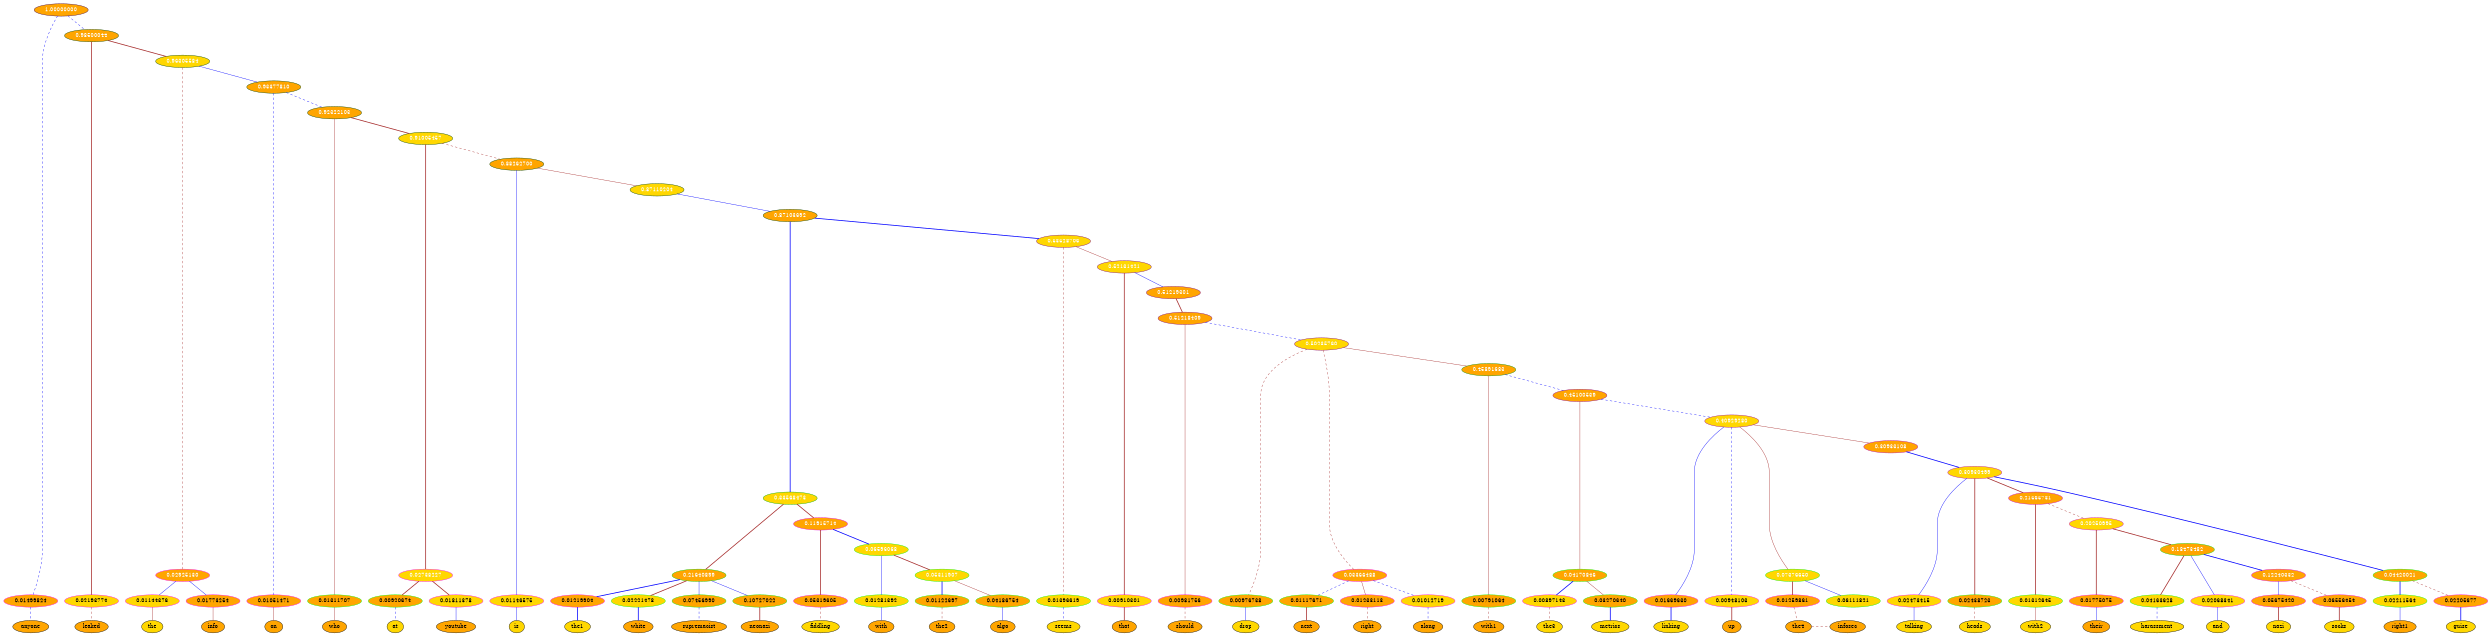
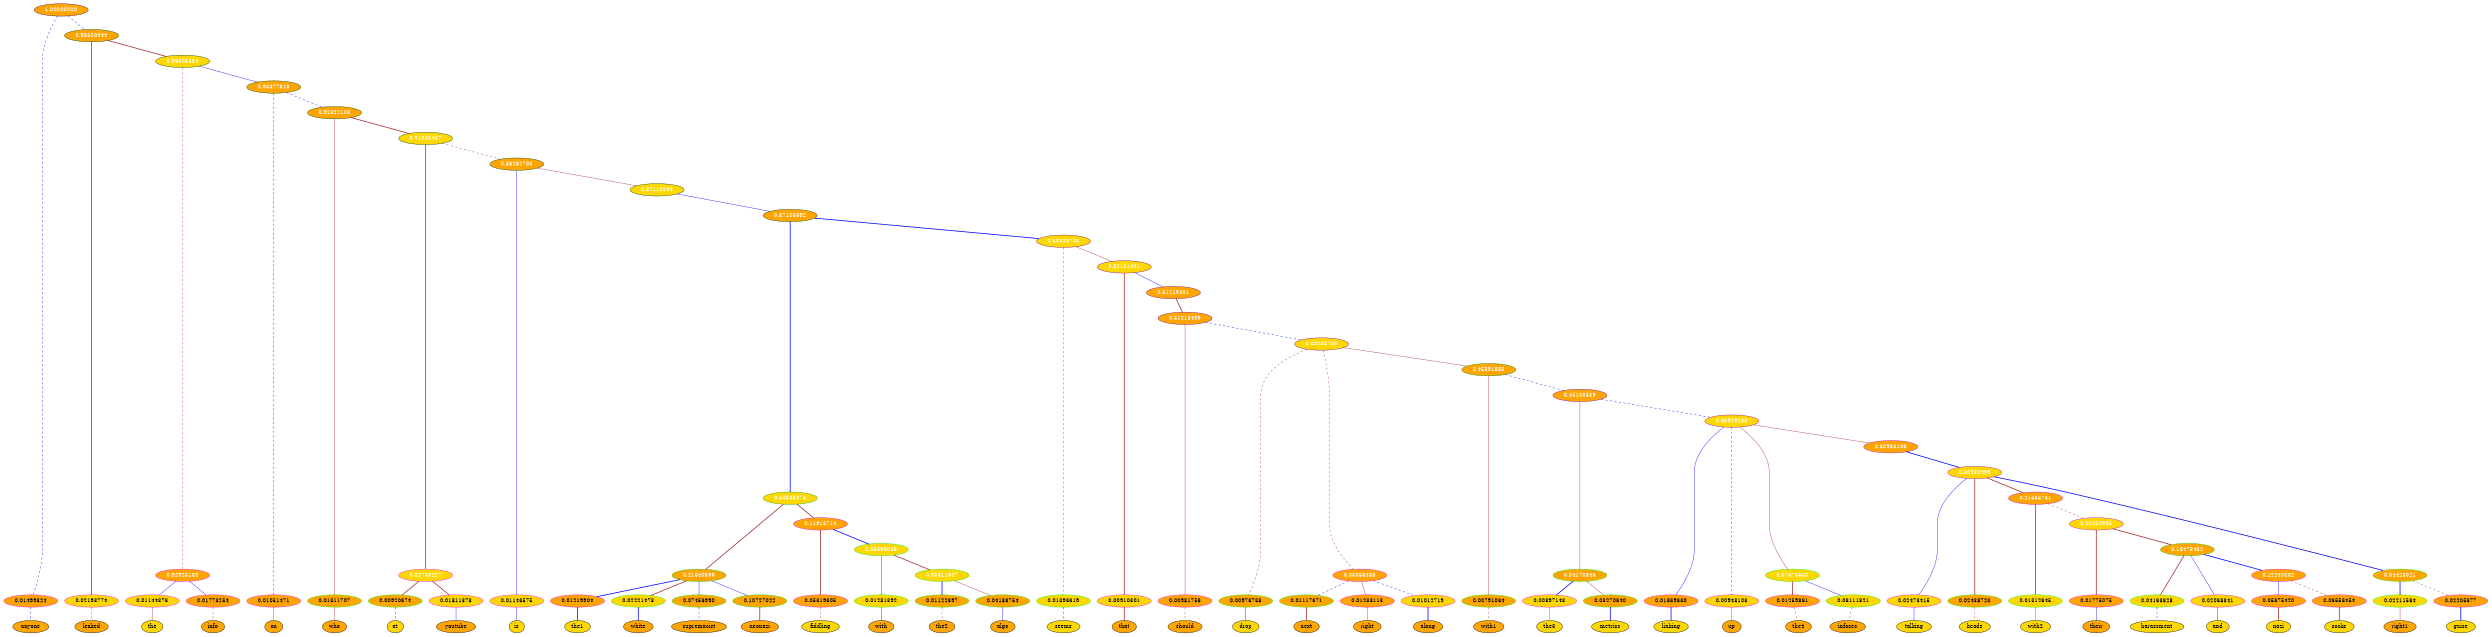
edge "0.01773254" -- "info": style solid -> dashed
edge "0.01233113" -- "right": style dashed -> solid
edge "0.01012719" -- "along": style dashed -> bold
edge "0.00897143" -- "the3": style dashed -> solid
edge "0.00948103" -- "up": style bold -> solid
edge "0.02211564" -- "right1": color blue -> brown
edge "the4" -- "infosec": now "0.06111821" -- "infosec"
